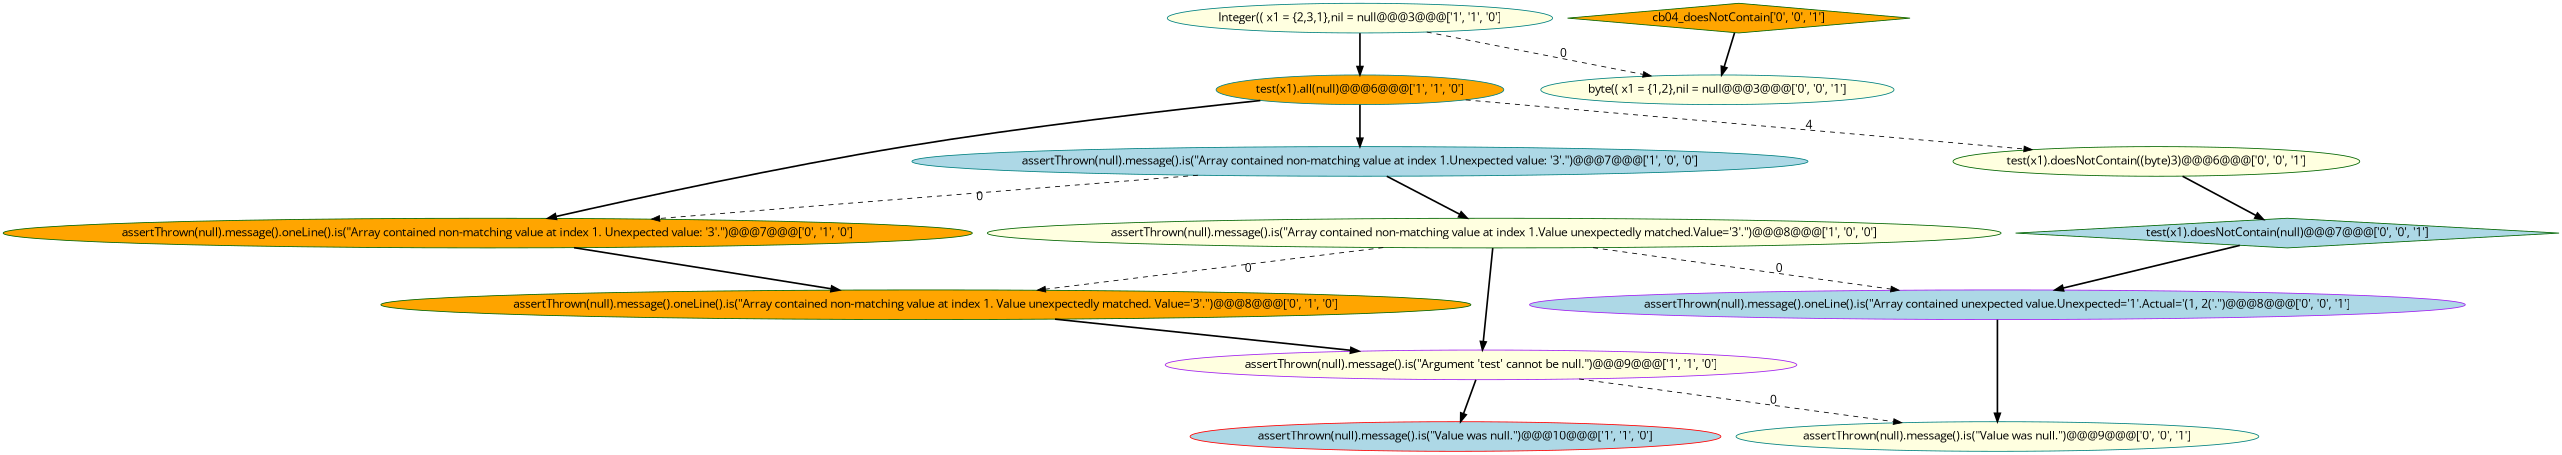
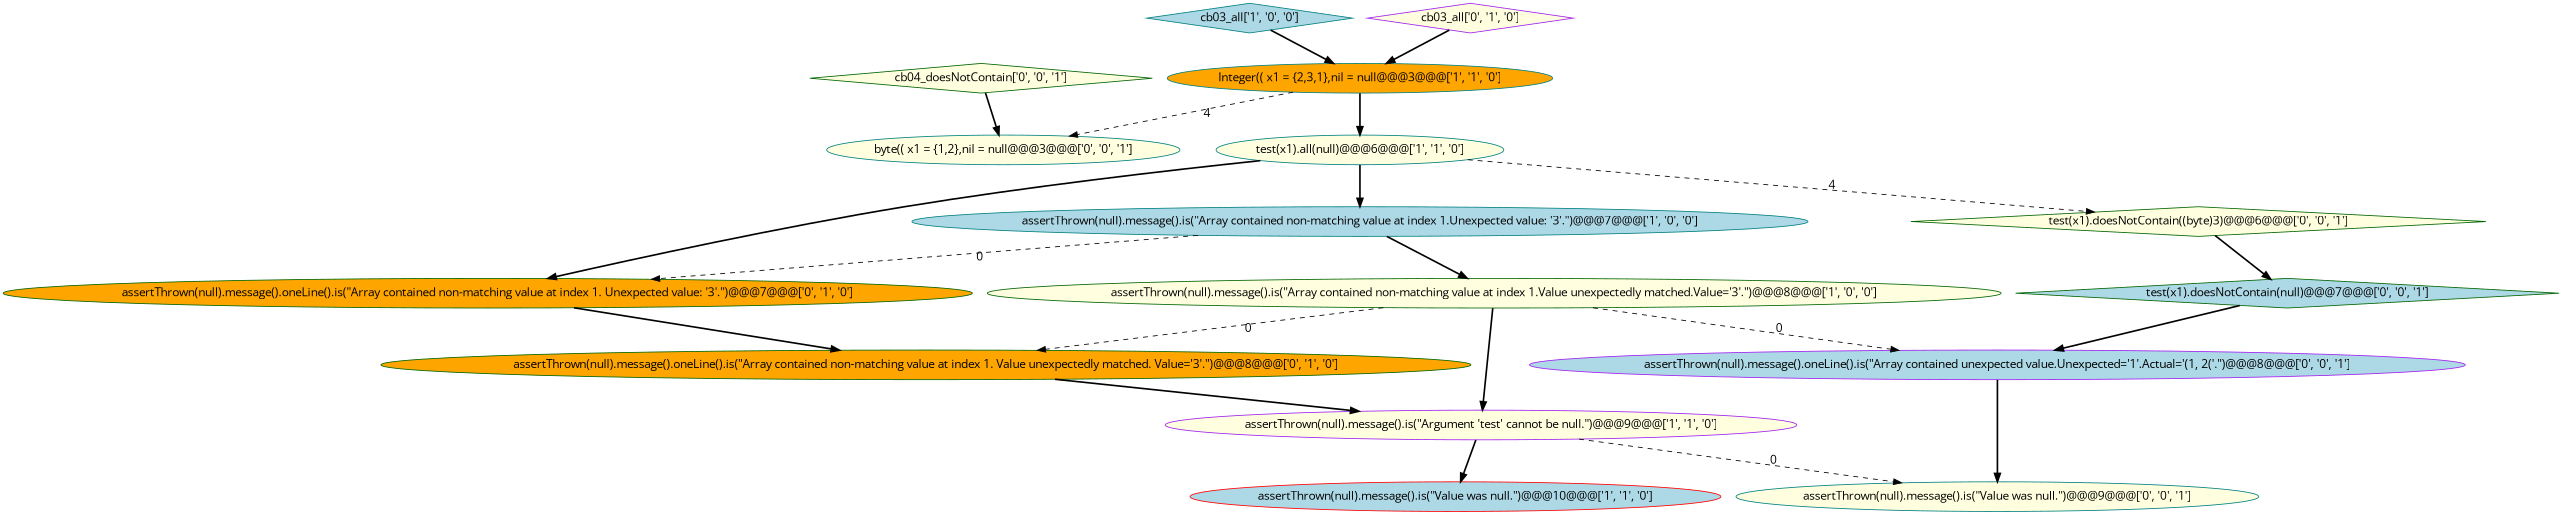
node "cb03_all['1', '0', '0']": added
node "Integer(( x1 = {2,3,1},nil = null@@@3@@@['1', '1', '0']": fillcolor lightyellow -> orange
node "cb03_all['0', '1', '0']": added
node "cb04_doesNotContain['0', '0', '1']": fillcolor orange -> lightyellow
edge "Integer(( x1 = {2,3,1},nil = null@@@3@@@['1', '1', '0']" -> "byte(( x1 = {1,2},nil = null@@@3@@@['0', '0', '1']": label "0" -> "4"
node "test(x1).all(null)@@@6@@@['1', '1', '0']": fillcolor orange -> lightyellow
node "test(x1).doesNotContain((byte)3)@@@6@@@['0', '0', '1']": shape ellipse -> diamond
